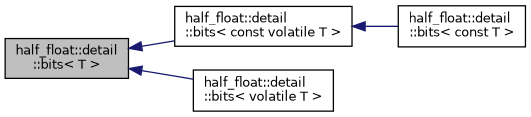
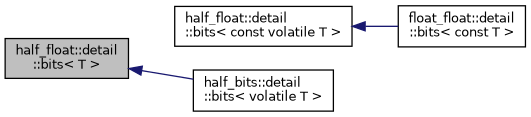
node "half_float::detail ::bits< const T >": label "half_float::detail ::bits< const T >" -> "float_float::detail ::bits< const T >"
edge "half_float::detail ::bits< const volatile T >" -> "half_float::detail ::bits< T >": removed
node "half_float::detail ::bits< volatile T >": label "half_float::detail ::bits< volatile T >" -> "half_bits::detail ::bits< volatile T >"
